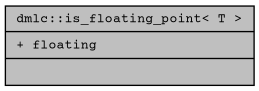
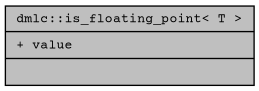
node "dmlc::is_floating_point< T >": text "+ floating" -> "+ value"
